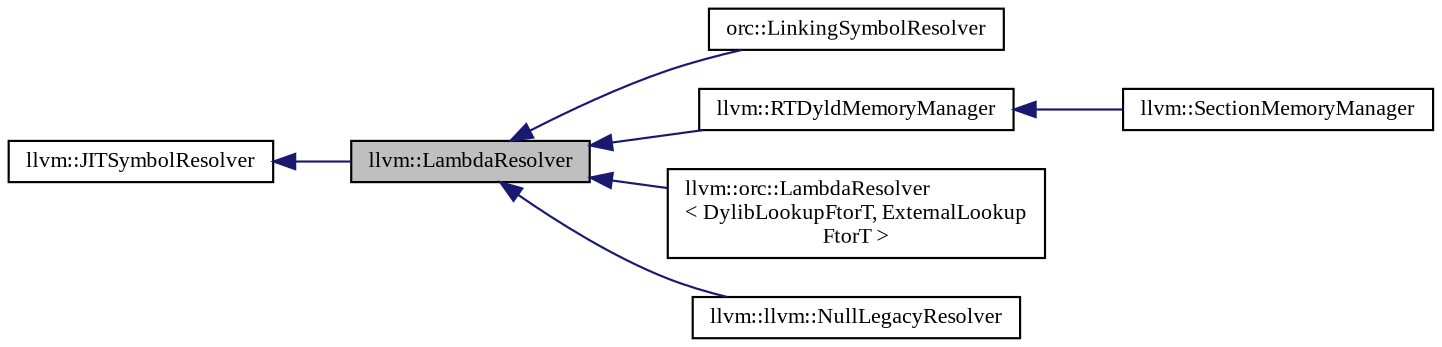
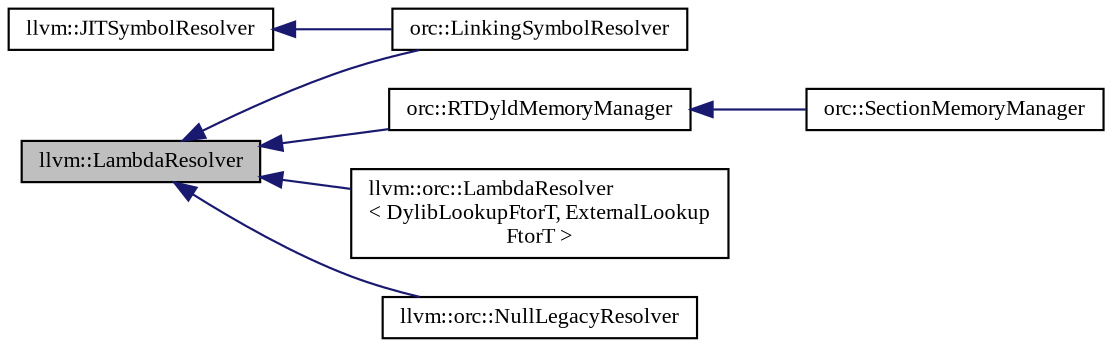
node "llvm::RTDyldMemoryManager": label "llvm::RTDyldMemoryManager" -> "orc::RTDyldMemoryManager"
node "llvm::SectionMemoryManager": label "llvm::SectionMemoryManager" -> "orc::SectionMemoryManager"
edge "llvm::LambdaResolver" -> "llvm::JITSymbolResolver": now "orc::LinkingSymbolResolver" -> "llvm::JITSymbolResolver"
node "llvm::llvm::NullLegacyResolver": label "llvm::llvm::NullLegacyResolver" -> "llvm::orc::NullLegacyResolver"
